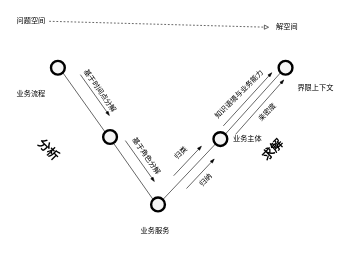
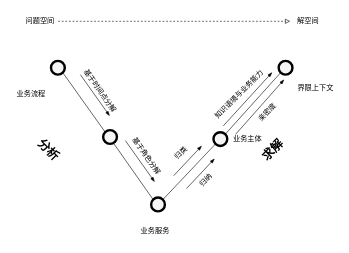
node "问题空间": moved (31, 21) -> (40, 21)
node "解空间": moved (287, 27) -> (308, 21)
